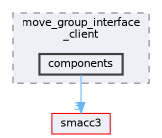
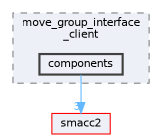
node "smacc3": label "smacc3" -> "smacc2"
